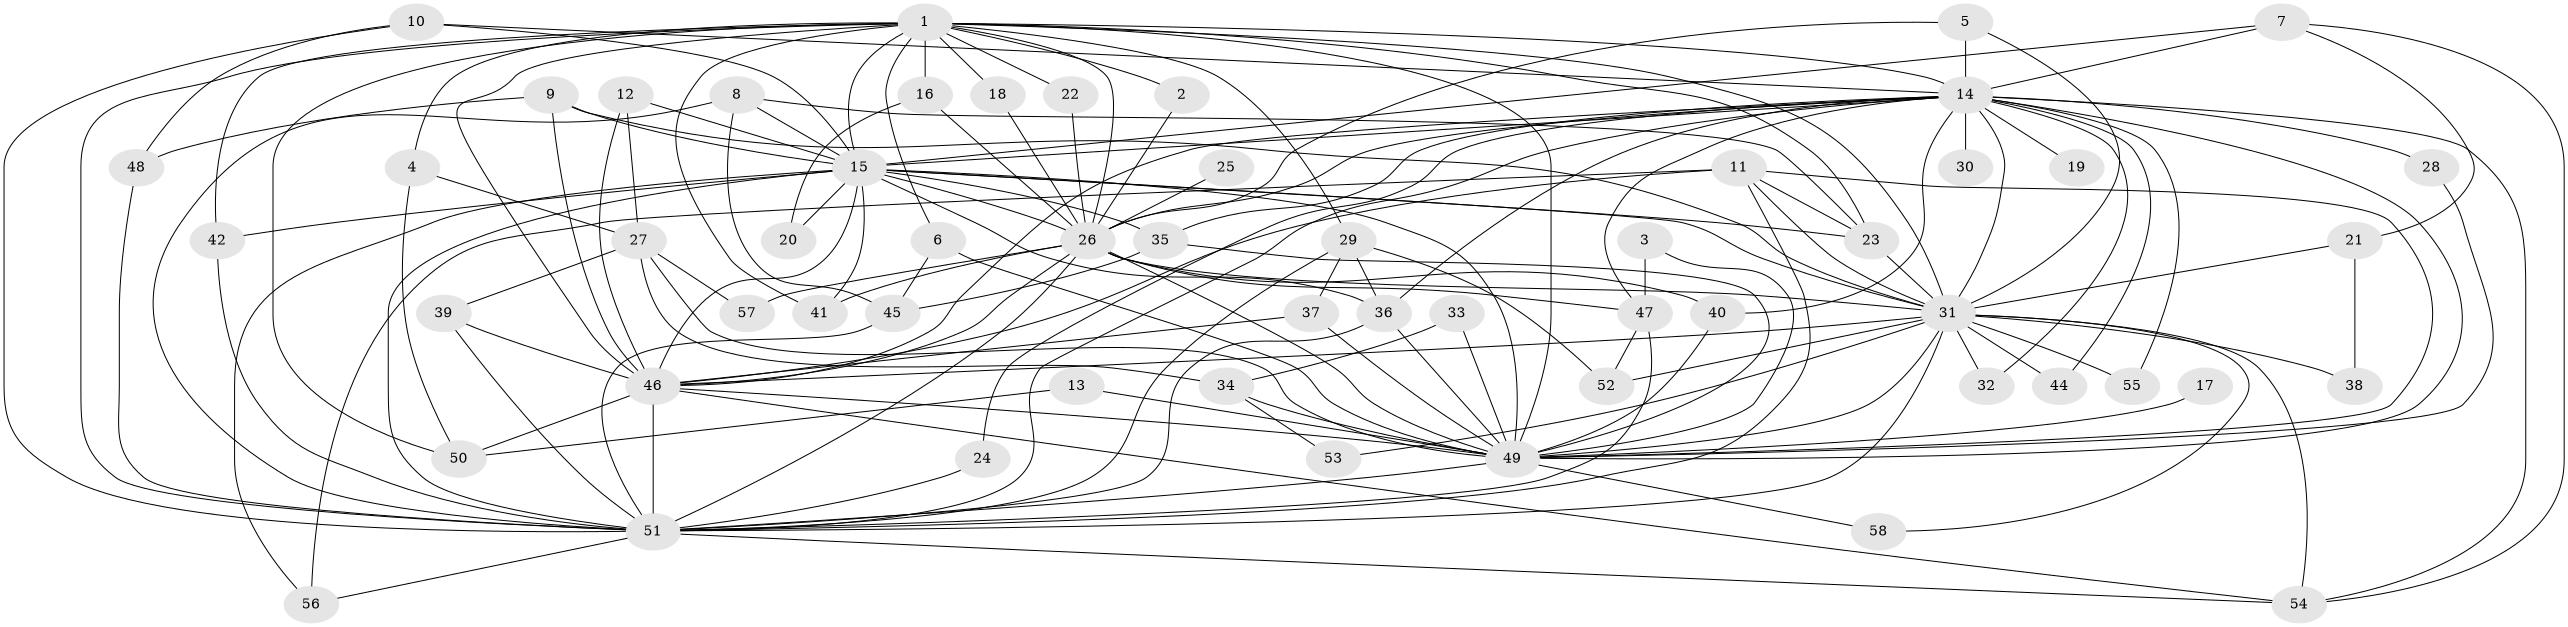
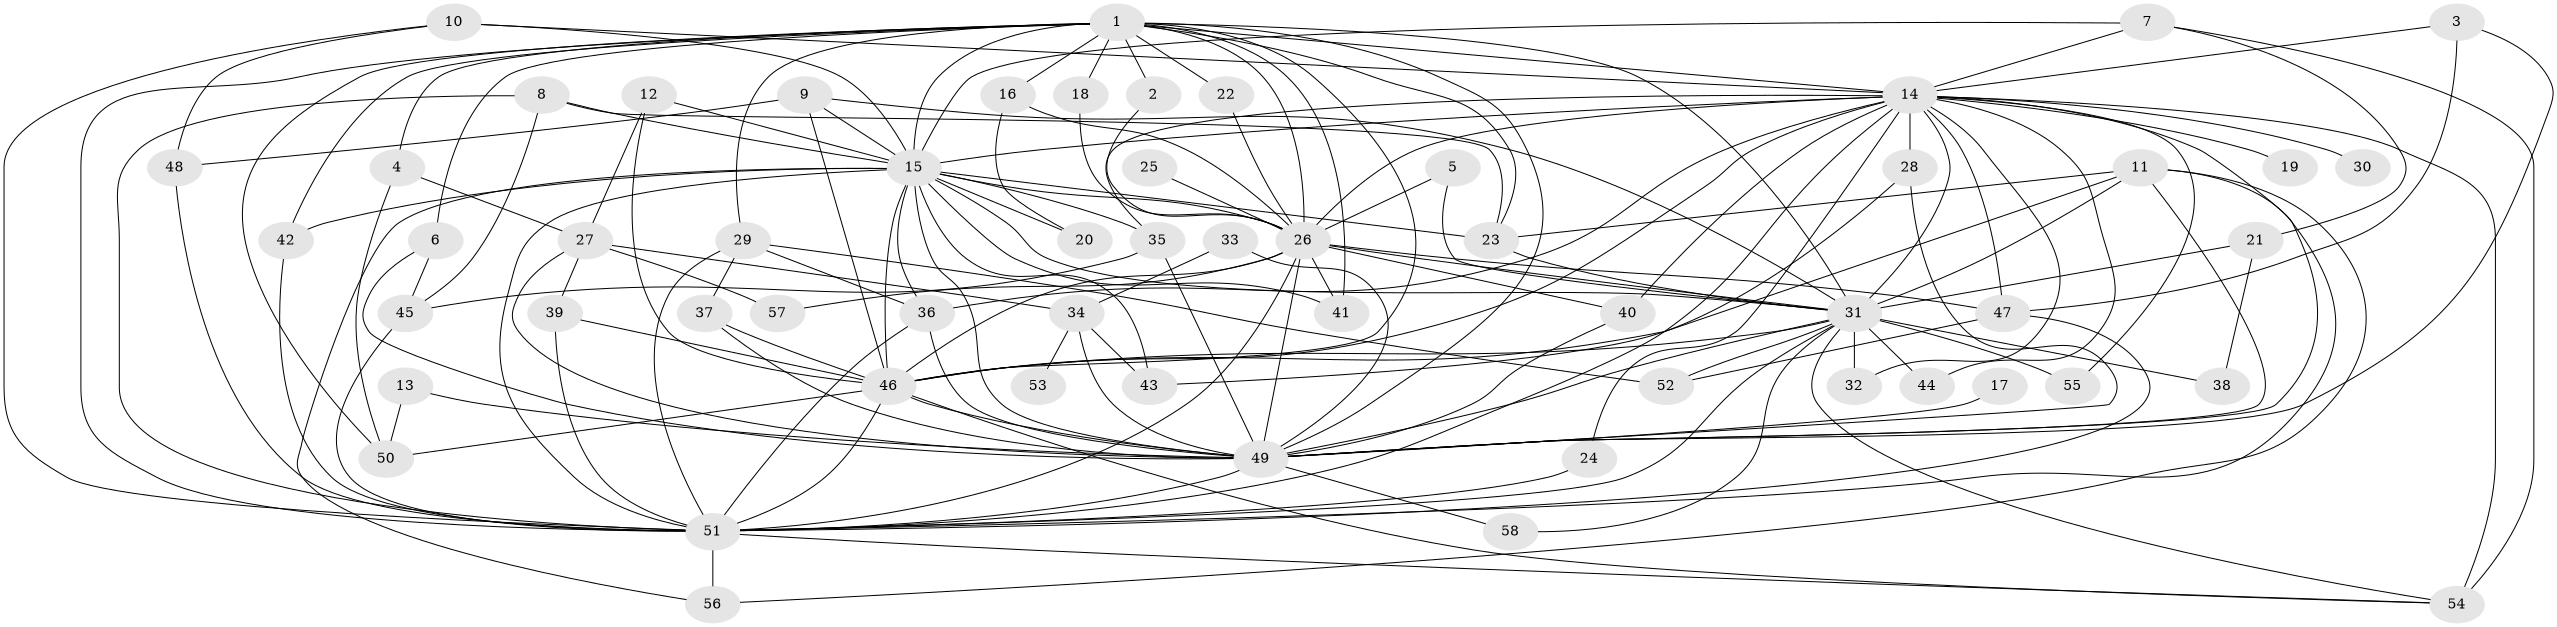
edge "5" -- "14": now "3" -- "14"
node "43": added
edge "31" -- "53": removed
